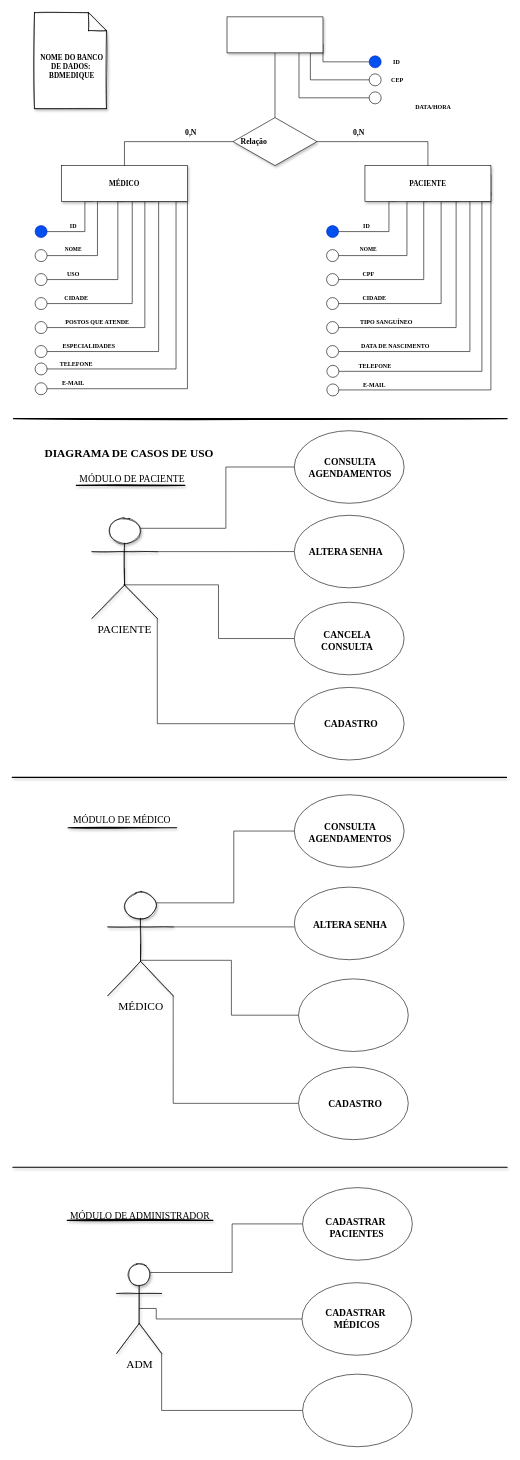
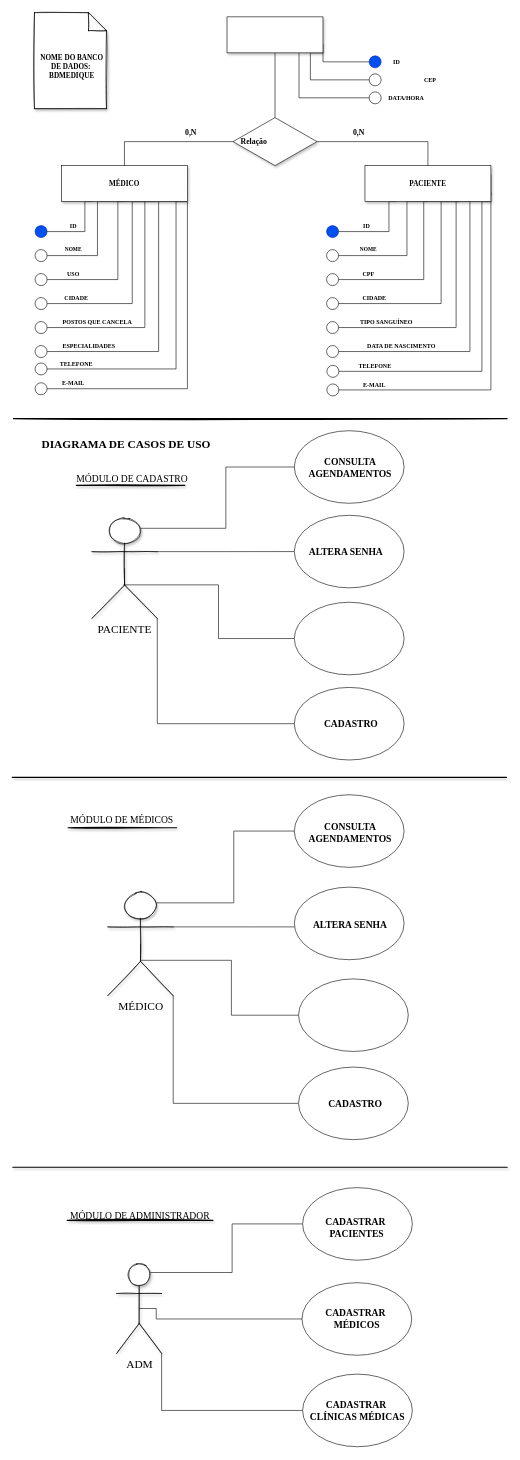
node "CEP": moved (398, 80) -> (431, 80)
node "DATA/HORA": moved (434, 107) -> (407, 98)
node "POSTOS QUE ATENDE": label "POSTOS QUE ATENDE" -> "POSTOS QUE CANCELA"
node "DATA DE NASCIMENTO": moved (396, 345) -> (402, 345)
node "DIAGRAMA DE CASOS DE USO": moved (129, 453) -> (126, 444)
node "MÓDULO DE PACIENTE": label "MÓDULO DE PACIENTE" -> "MÓDULO DE CADASTRO"
node "CANCELA CONSULTA": removed
node "MÓDULO DE MÉDICO": label "MÓDULO DE MÉDICO" -> "MÓDULO DE MÉDICOS"
node "CADASTRAR CLÍNICAS MÉDICAS": added
